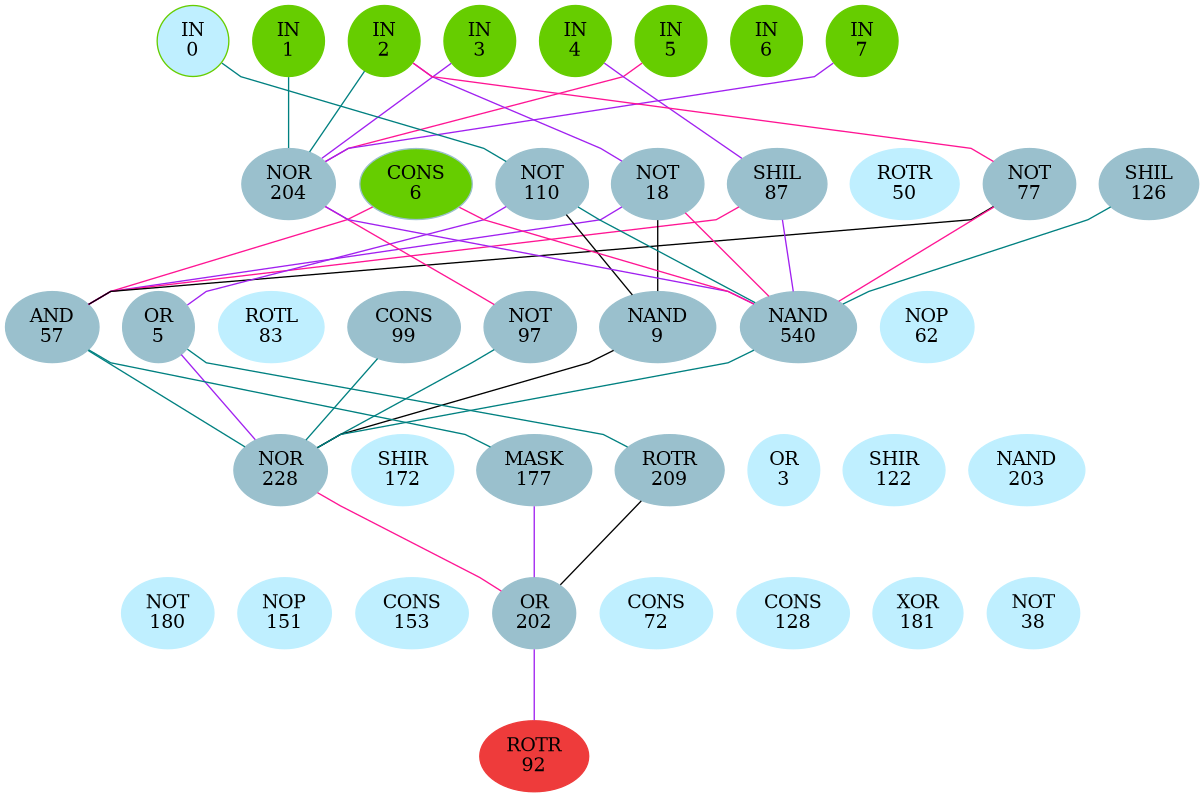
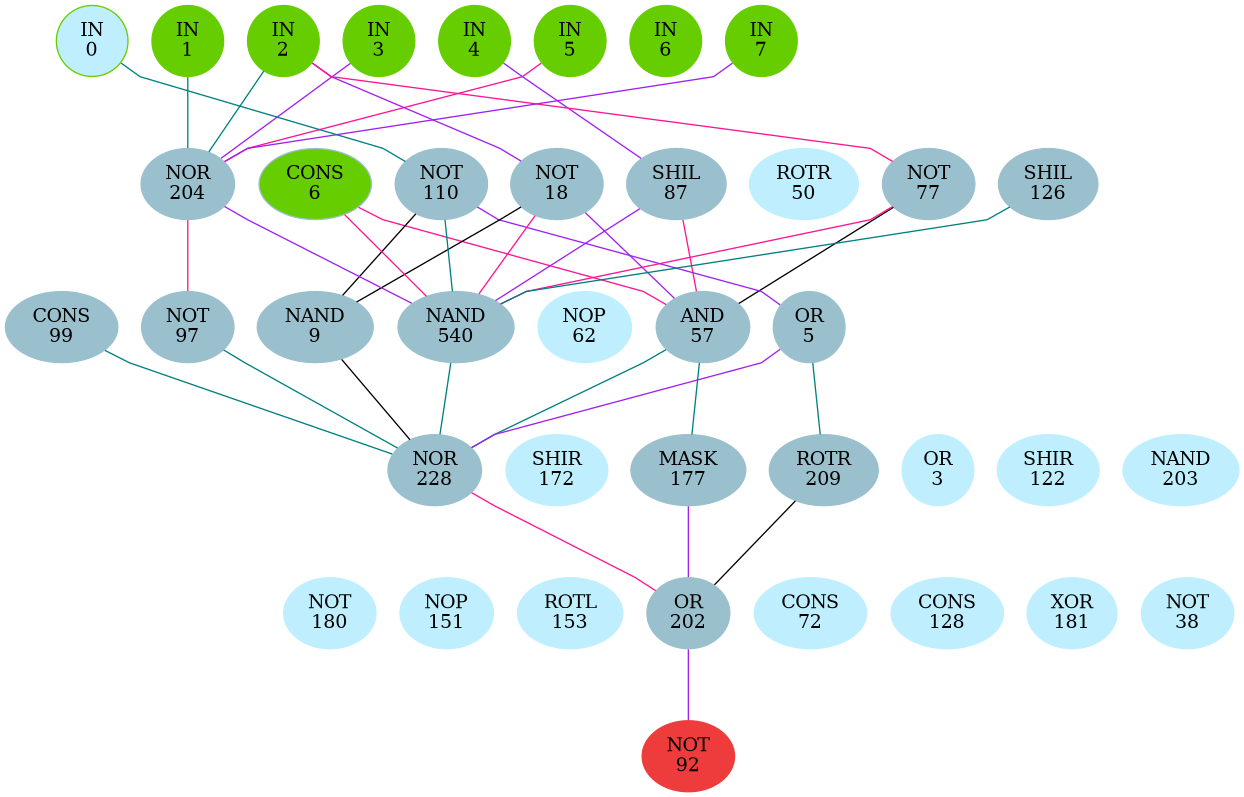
node "ROTL 83": removed
node "CONS 153": label "CONS 153" -> "ROTL 153"
node "ROTR 92": label "ROTR 92" -> "NOT 92"
